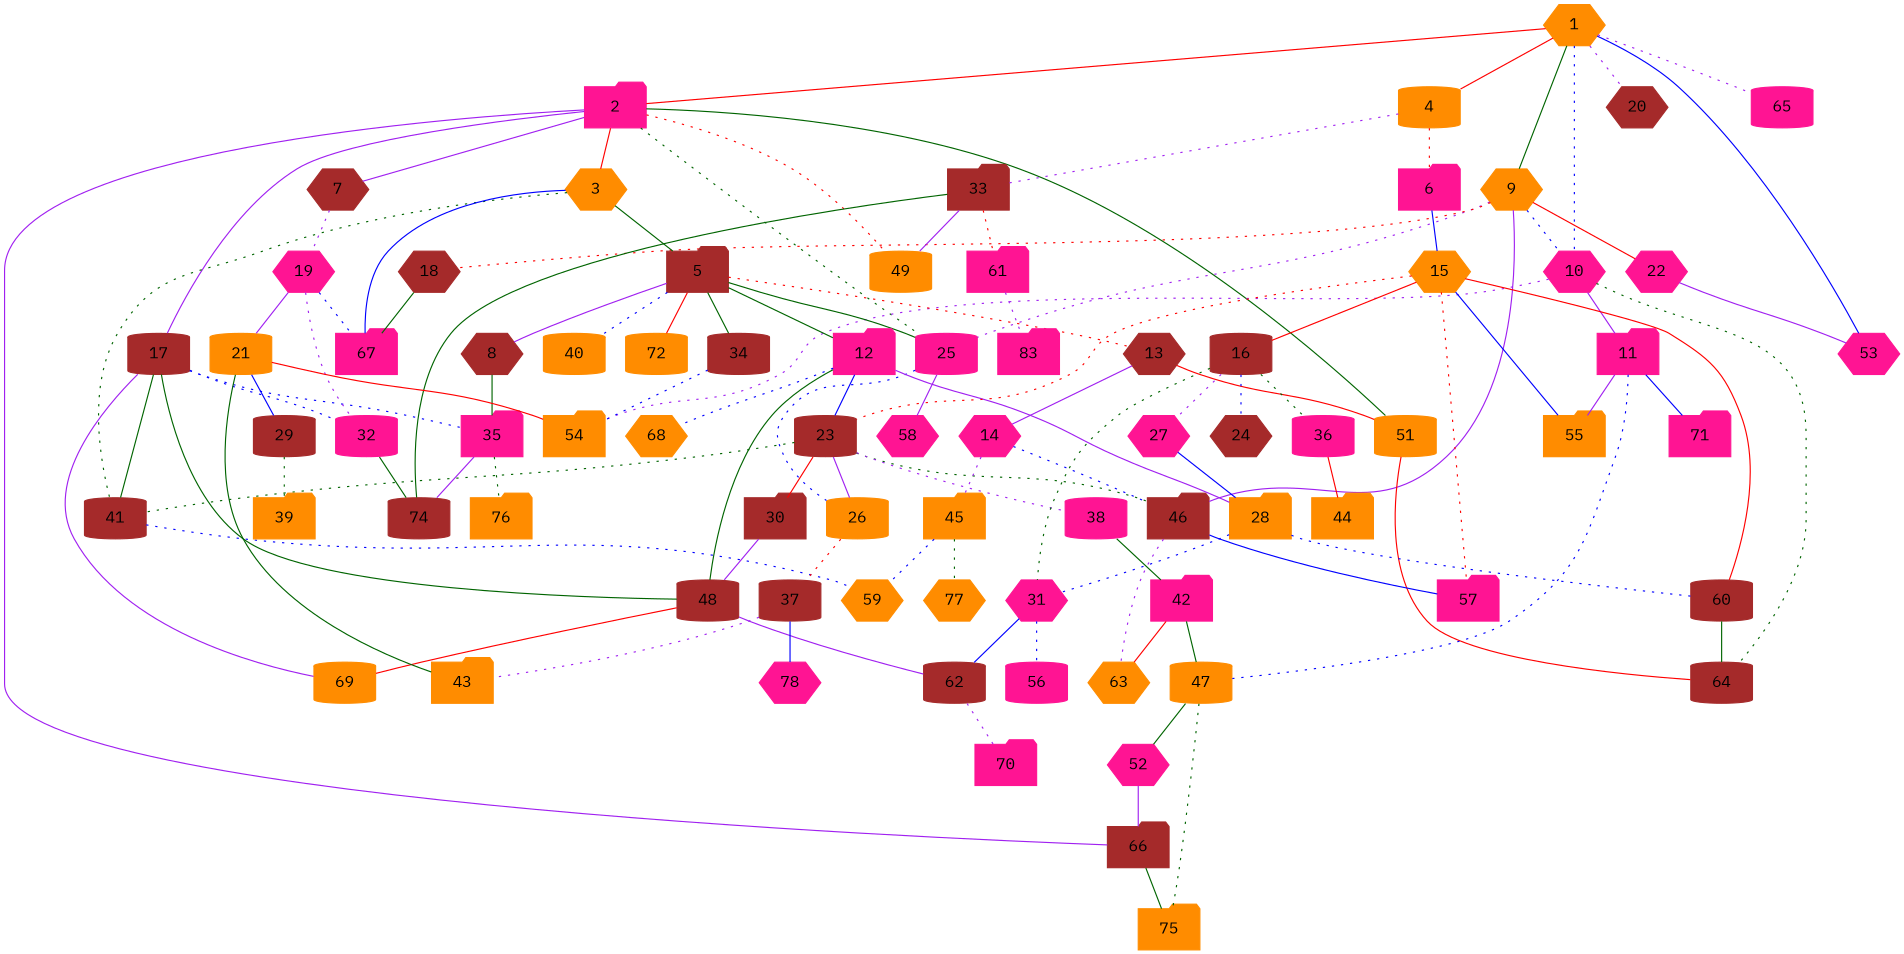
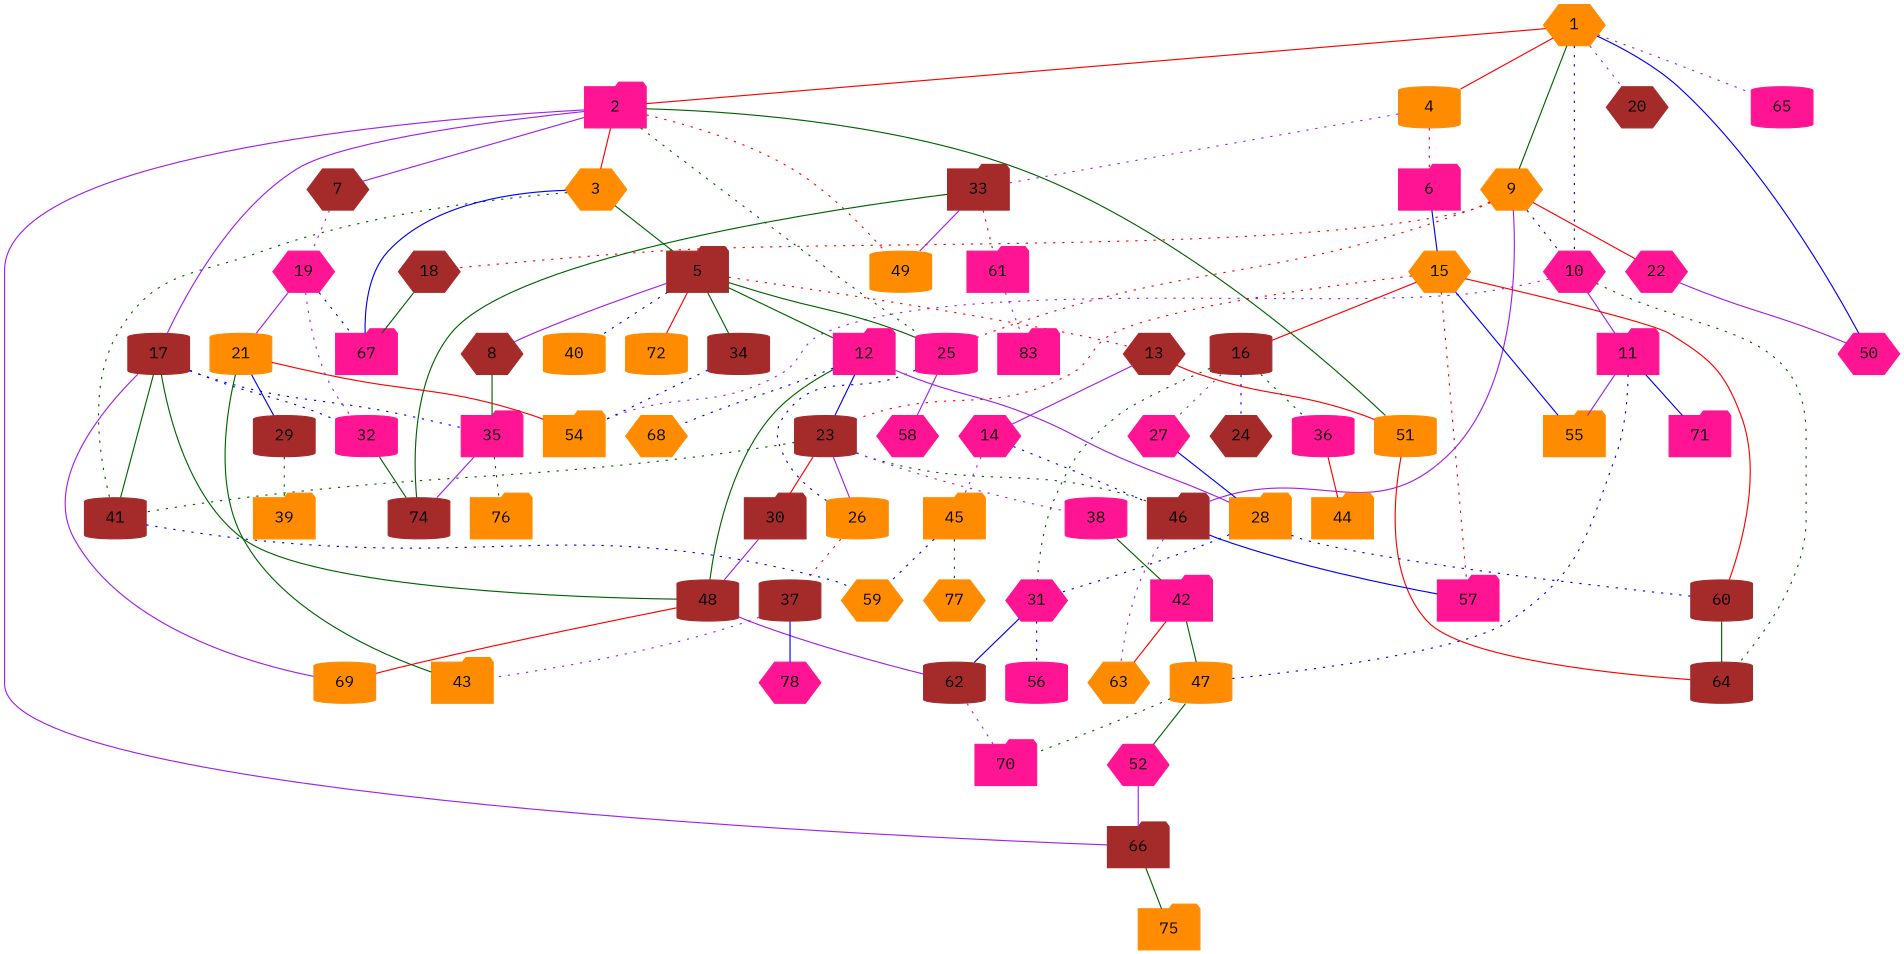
edge "9" -- "25": color purple -> red
node "53": label "53" -> "50"
edge "47" -- "75": now "47" -- "70"
